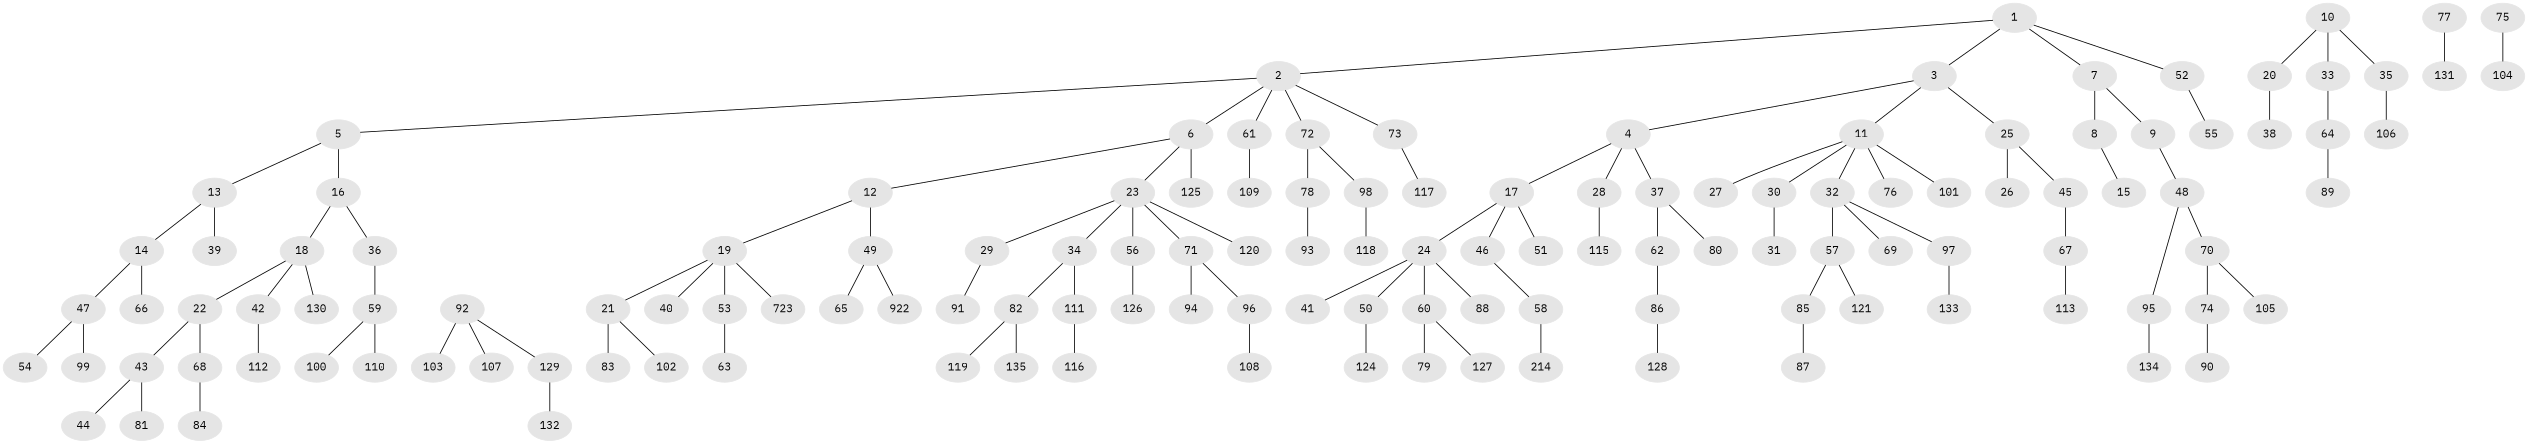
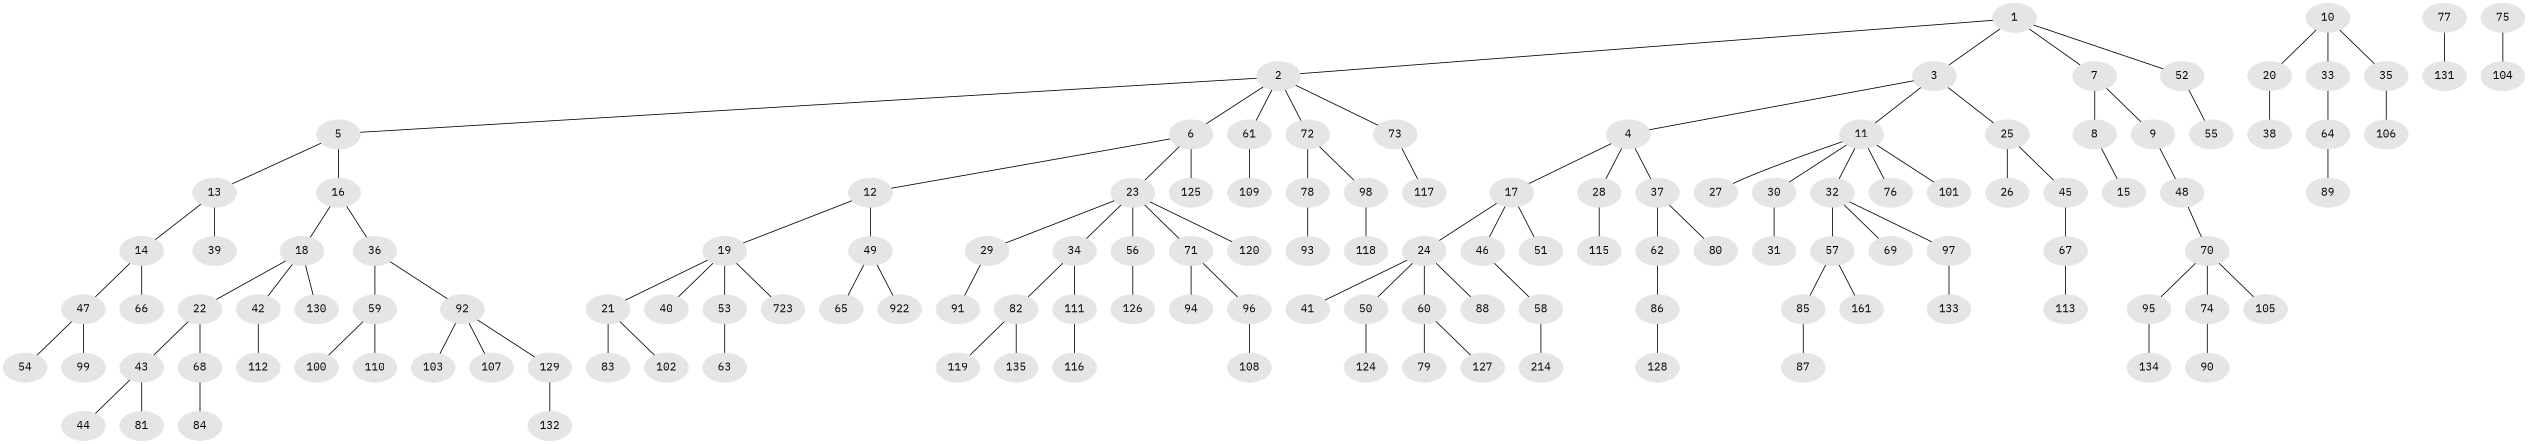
edge "48" -- "95": now "70" -- "95"
edge "36" -- "92": added
node "121": label "121" -> "161"
